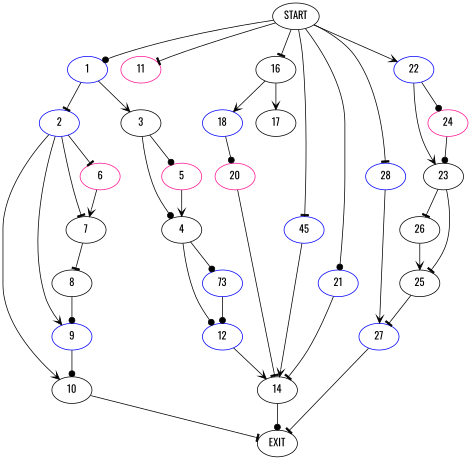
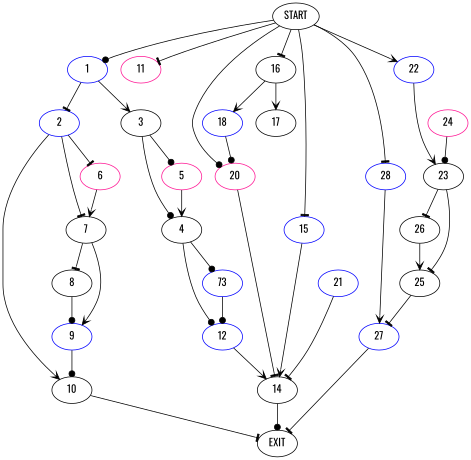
edge "22" -> "24": removed
edge "START" -> "21": now "START" -> "20"
edge "2" -> "9": now "7" -> "9"
node "45": label "45" -> "15"
